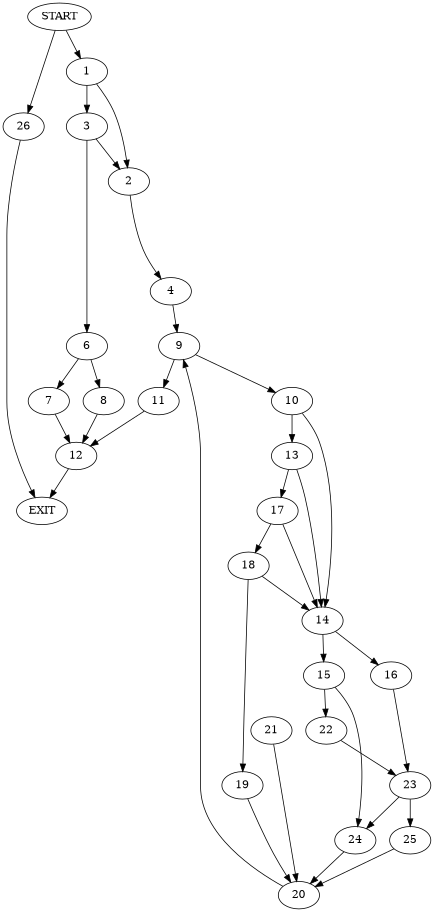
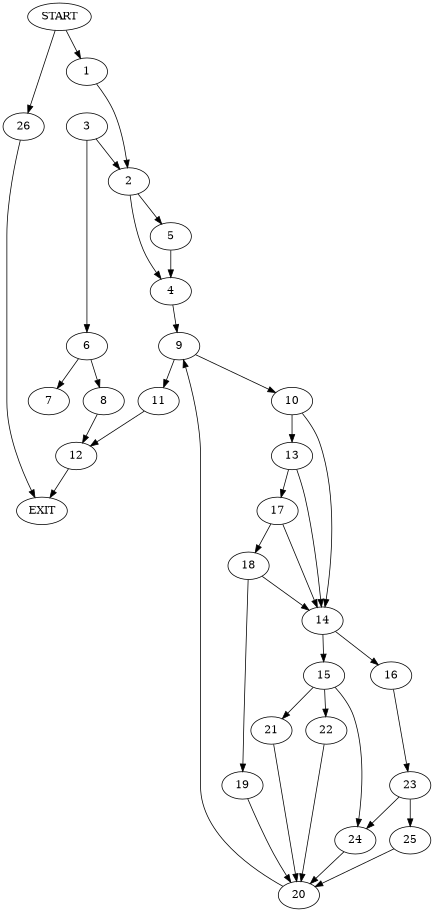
edge "1" -> "3": removed
node "5": added
edge "7" -> "12": removed
edge "15" -> "21": added
edge "22" -> "23": now "22" -> "20"
